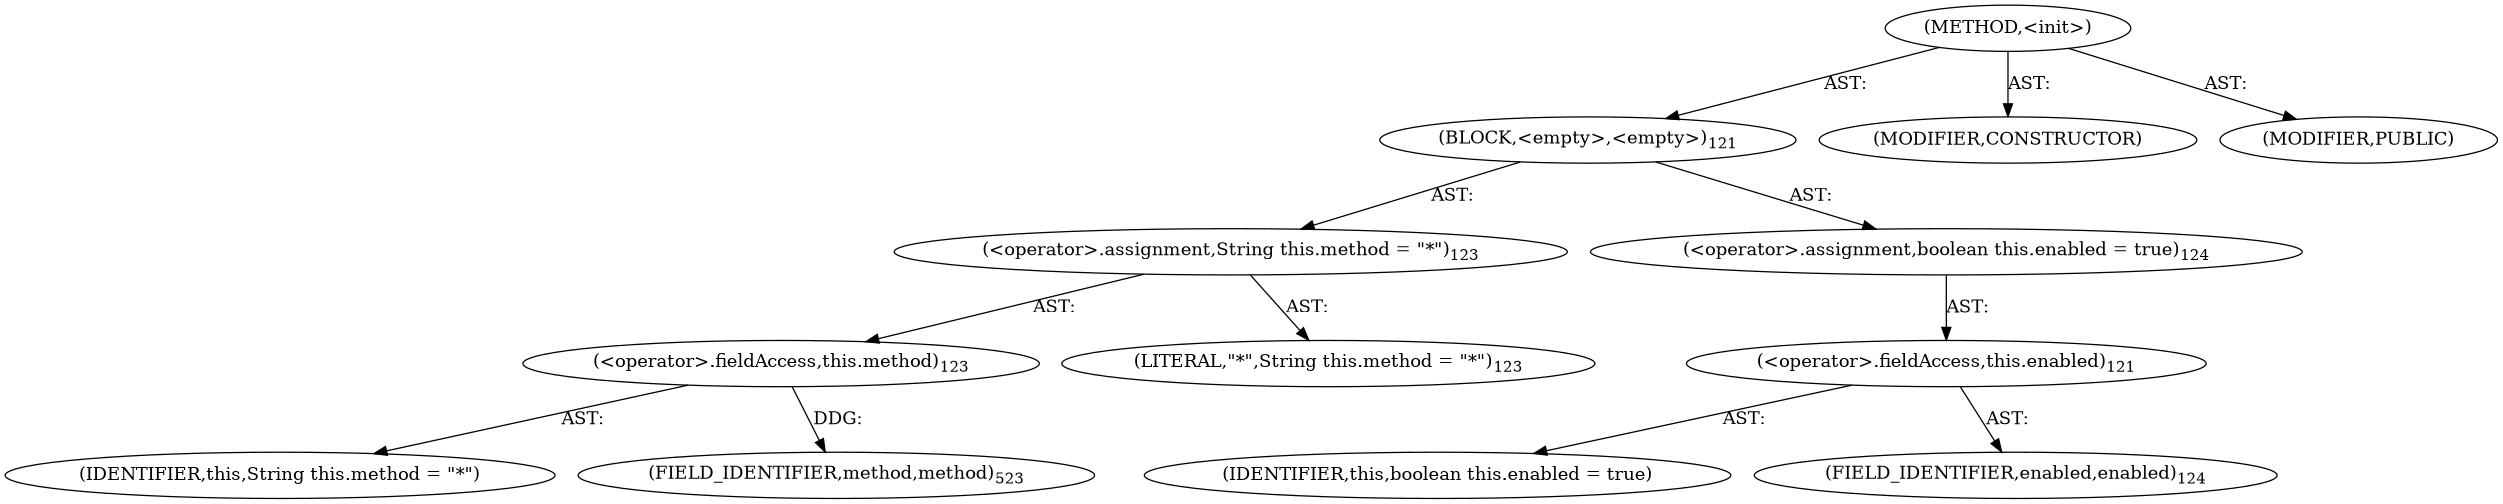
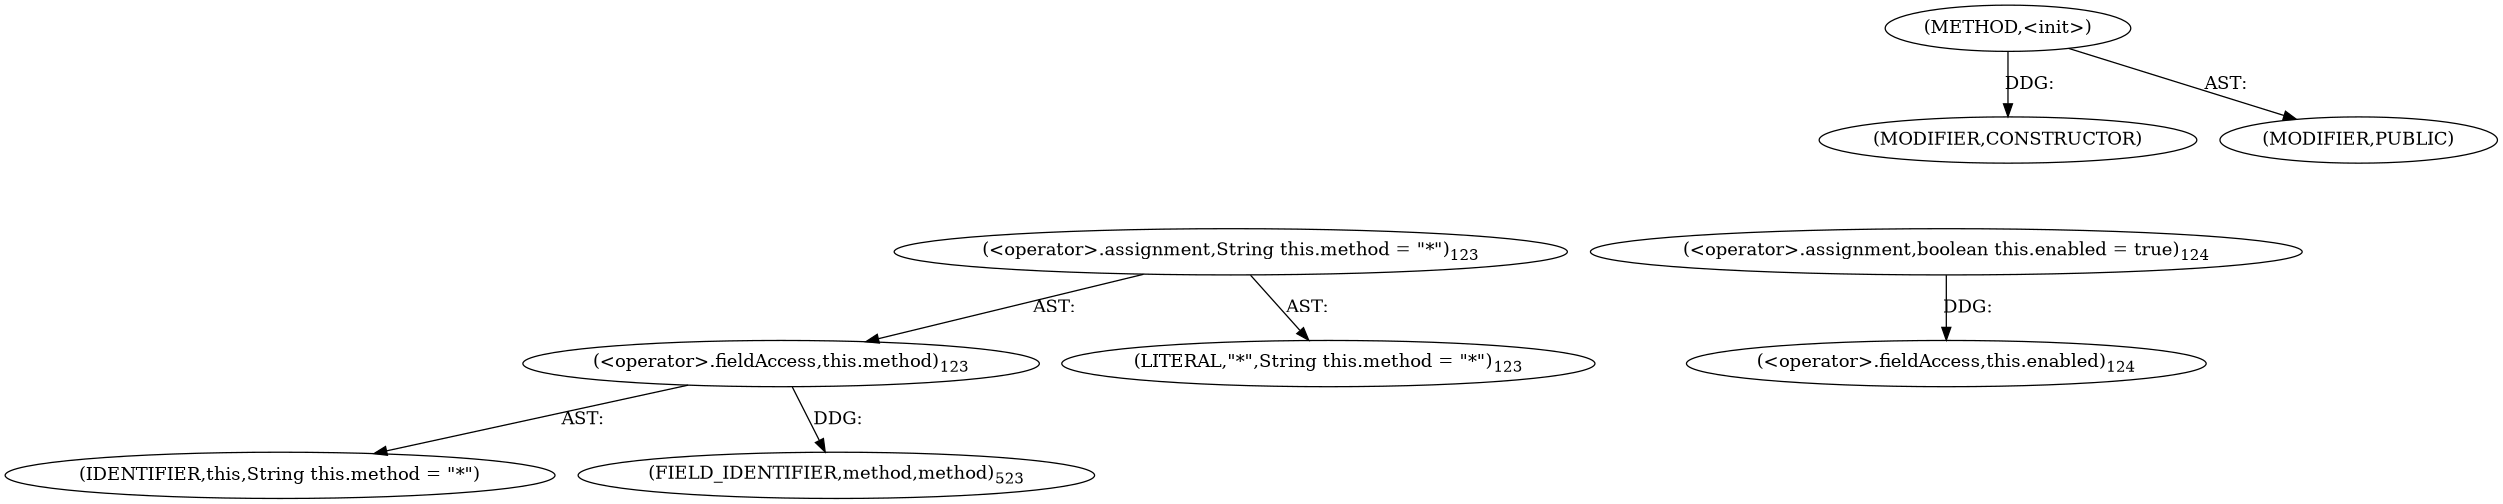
edge "(METHOD,<init>)" -> "(MODIFIER,CONSTRUCTOR)": label "AST: " -> "DDG: "
node "(BLOCK,<empty>,<empty>)": removed
edge "(<operator>.assignment,boolean this.enabled = true)" -> "(<operator>.fieldAccess,this.enabled)": label "AST: " -> "DDG: "
node "(<operator>.fieldAccess,this.enabled)": text "121" -> "124"
node "(IDENTIFIER,this,boolean this.enabled = true)": removed
node "(FIELD_IDENTIFIER,enabled,enabled)": removed
